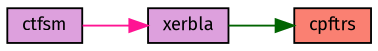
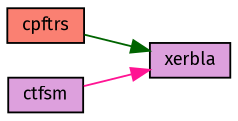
edge "xerbla" -> "cpftrs": reversed
